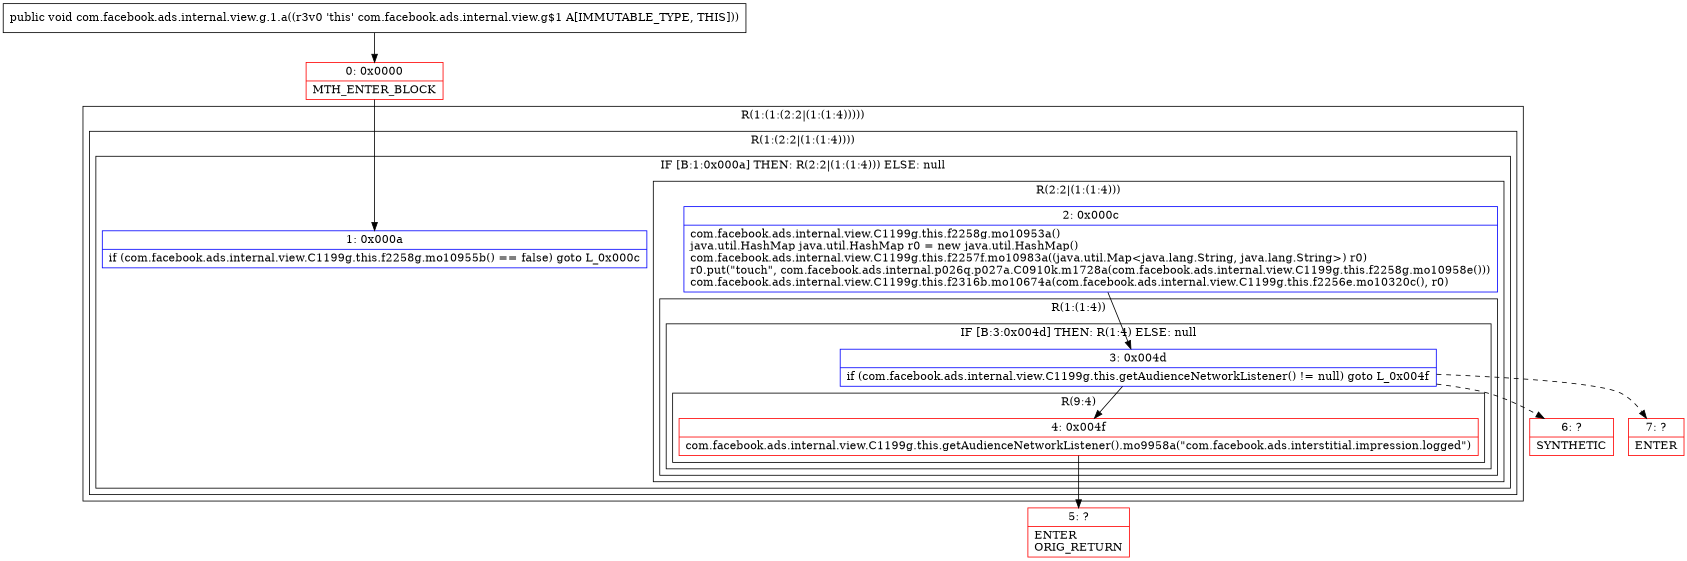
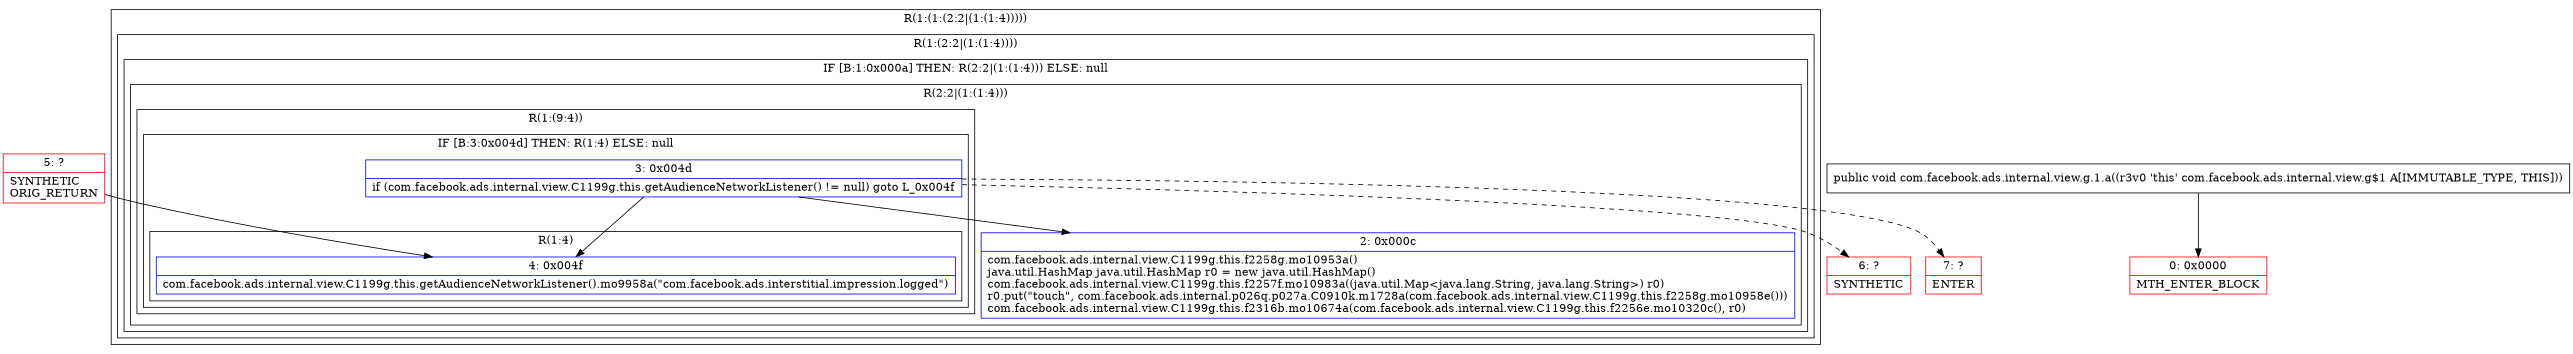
node "1: 0x000a": removed
cluster "R(1:(1:4))": label "R(1:(1:4))" -> "R(1:(9:4))"
edge "2: 0x000c" -> "3: 0x004d": reversed
cluster "R(9:4)": label "R(9:4)" -> "R(1:4)"
node "4: 0x004f": color red -> blue
edge "4: 0x004f" -> "5: ?": reversed
node "5: ?": text "ENTER" -> "SYNTHETIC"
